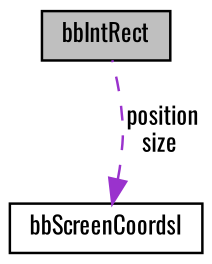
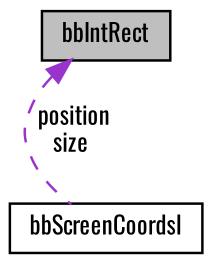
edge "bbIntRect" -> "bbScreenCoordsI": reversed
